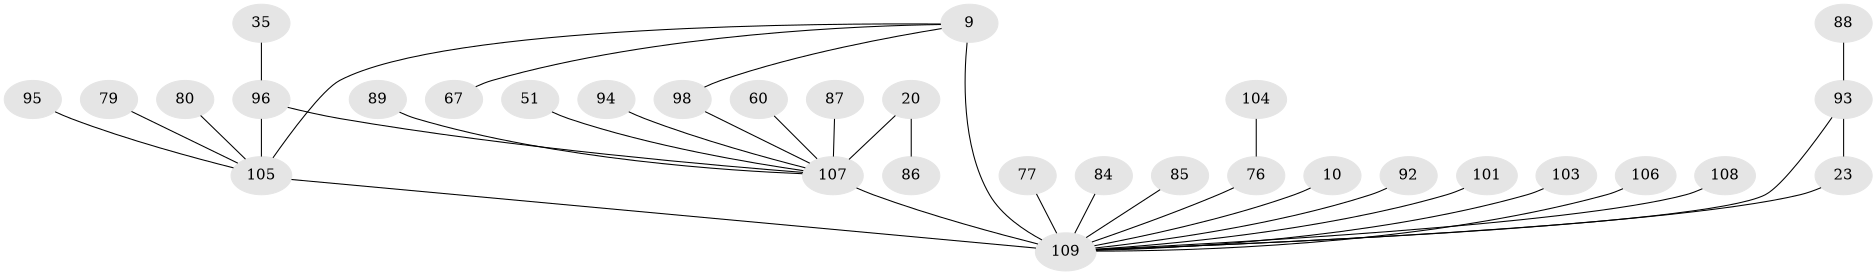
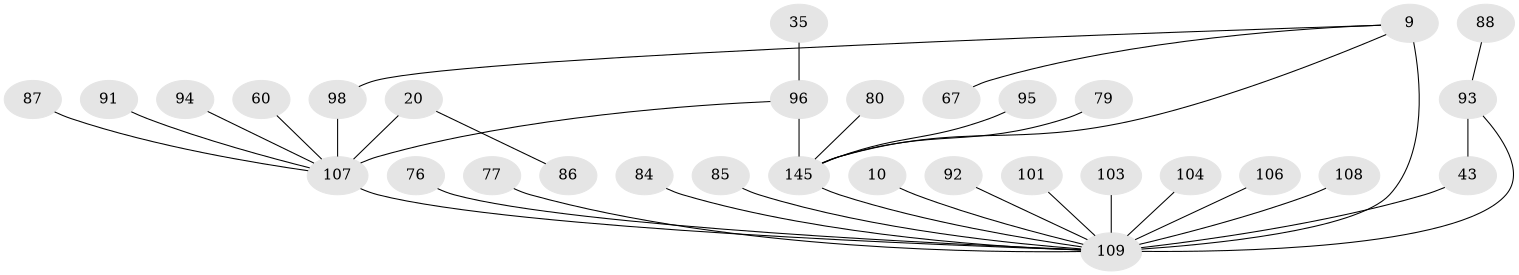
node "89": removed
node "51": label "51" -> "91"
edge "104" -- "76": now "104" -- "109"
node "105": label "105" -> "145"
node "23": label "23" -> "43"
